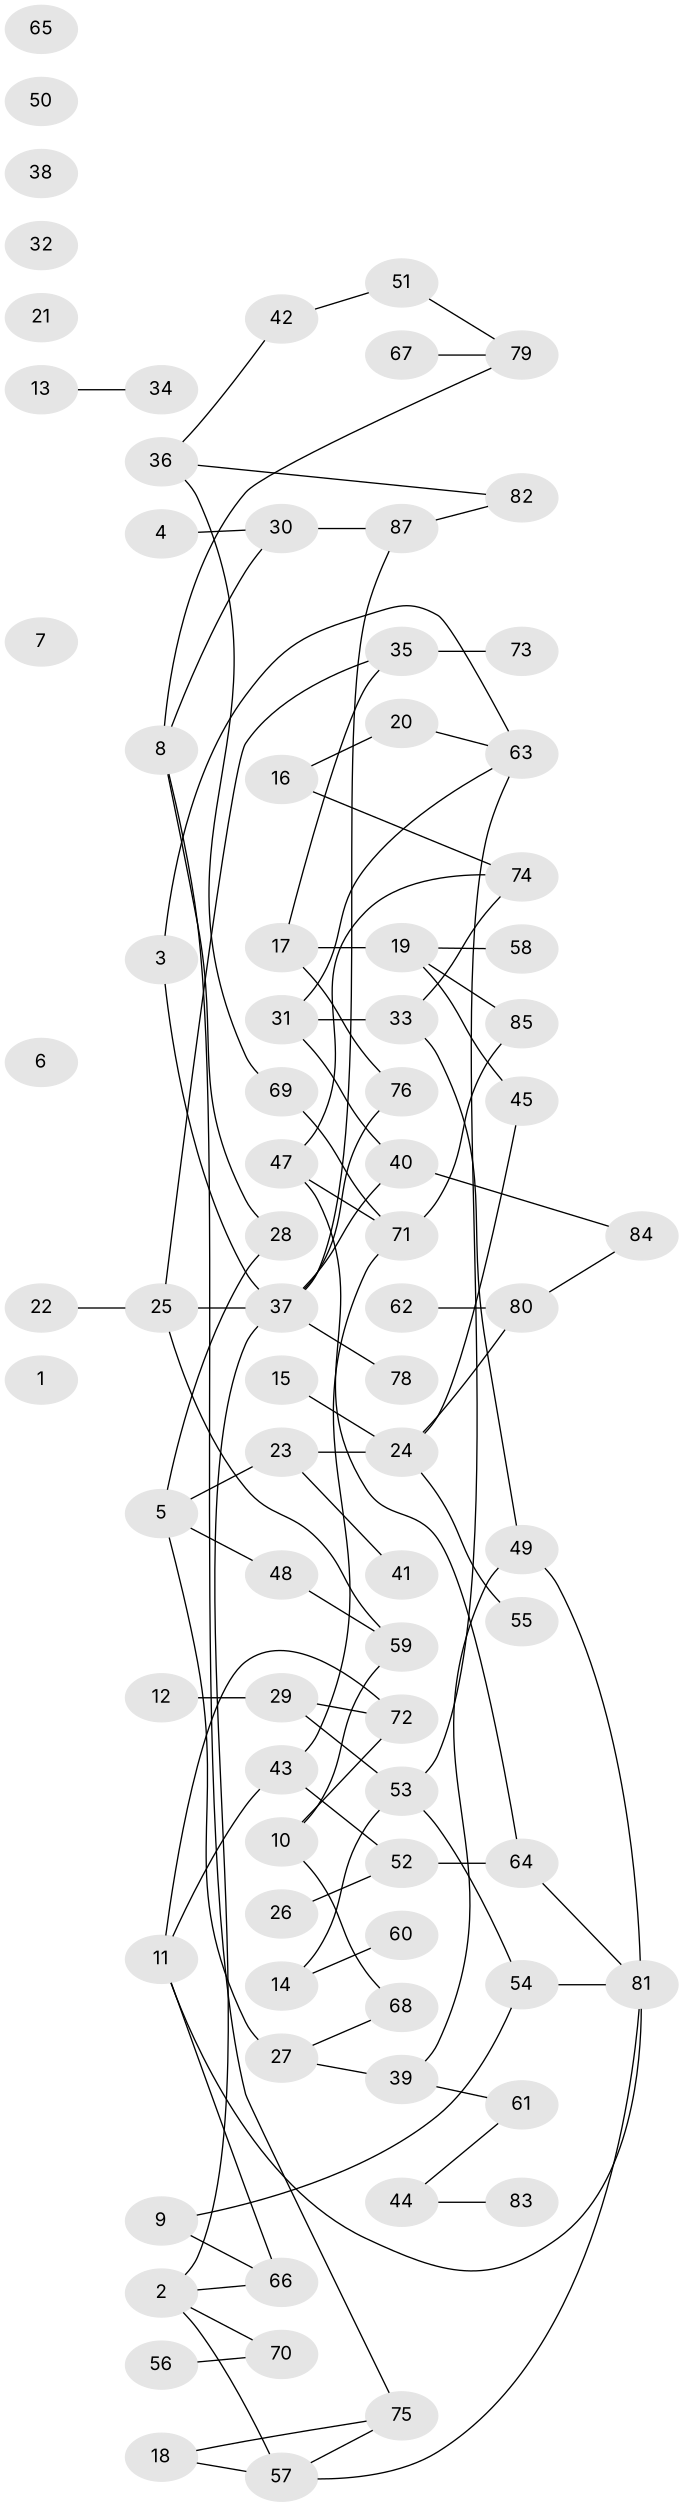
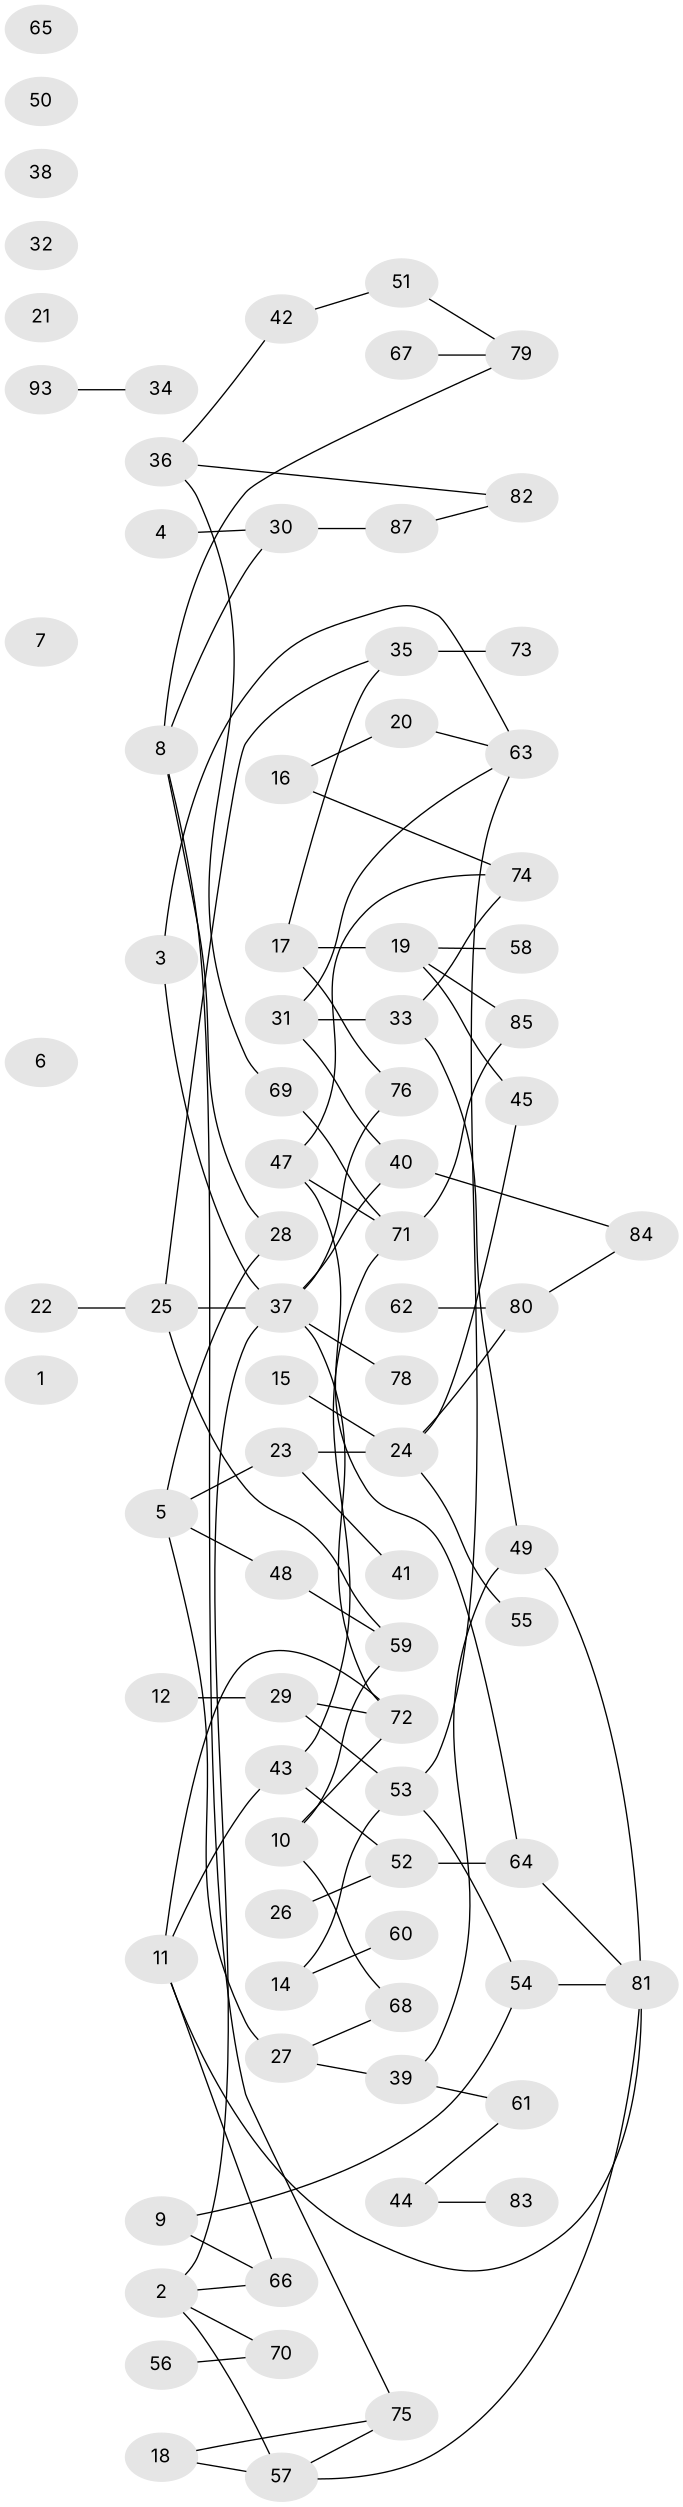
node "13": label "13" -> "93"
edge "87" -- "37": now "72" -- "37"
